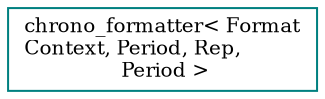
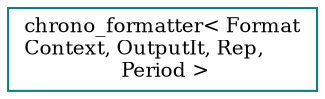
node "chrono_formatter< Format Context, Period, Rep, Period >": label "chrono_formatter< Format Context, Period, Rep, Period >" -> "chrono_formatter< Format Context, OutputIt, Rep, Period >"
